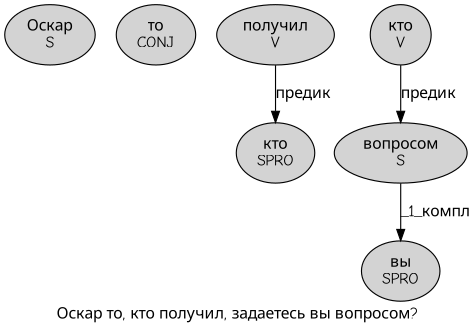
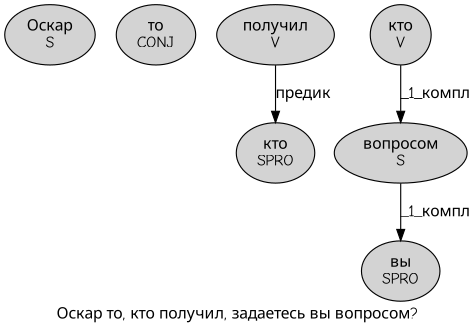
edge "кто V" -> "вопросом S": label "предик" -> "_1_компл"
